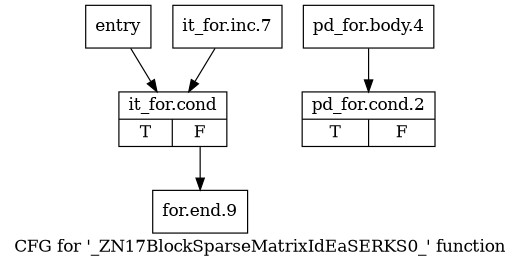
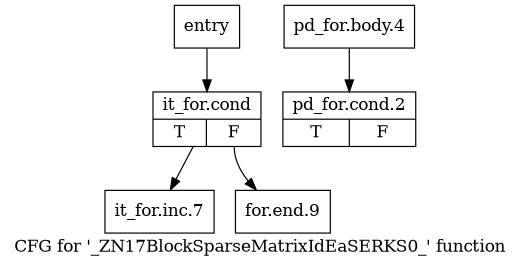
edge "it_for.inc.7" -> "it_for.cond": reversed
